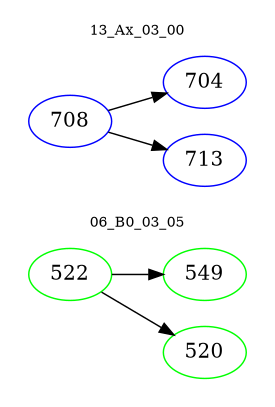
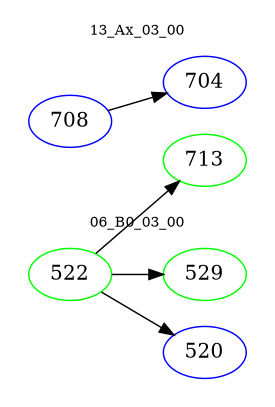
edge "708" -> "713": now "522" -> "713"
node "713": color blue -> green
cluster "06_B0_03_05": label "06_B0_03_05" -> "06_B0_03_00"
node "549": label "549" -> "529"
node "520": color green -> blue
